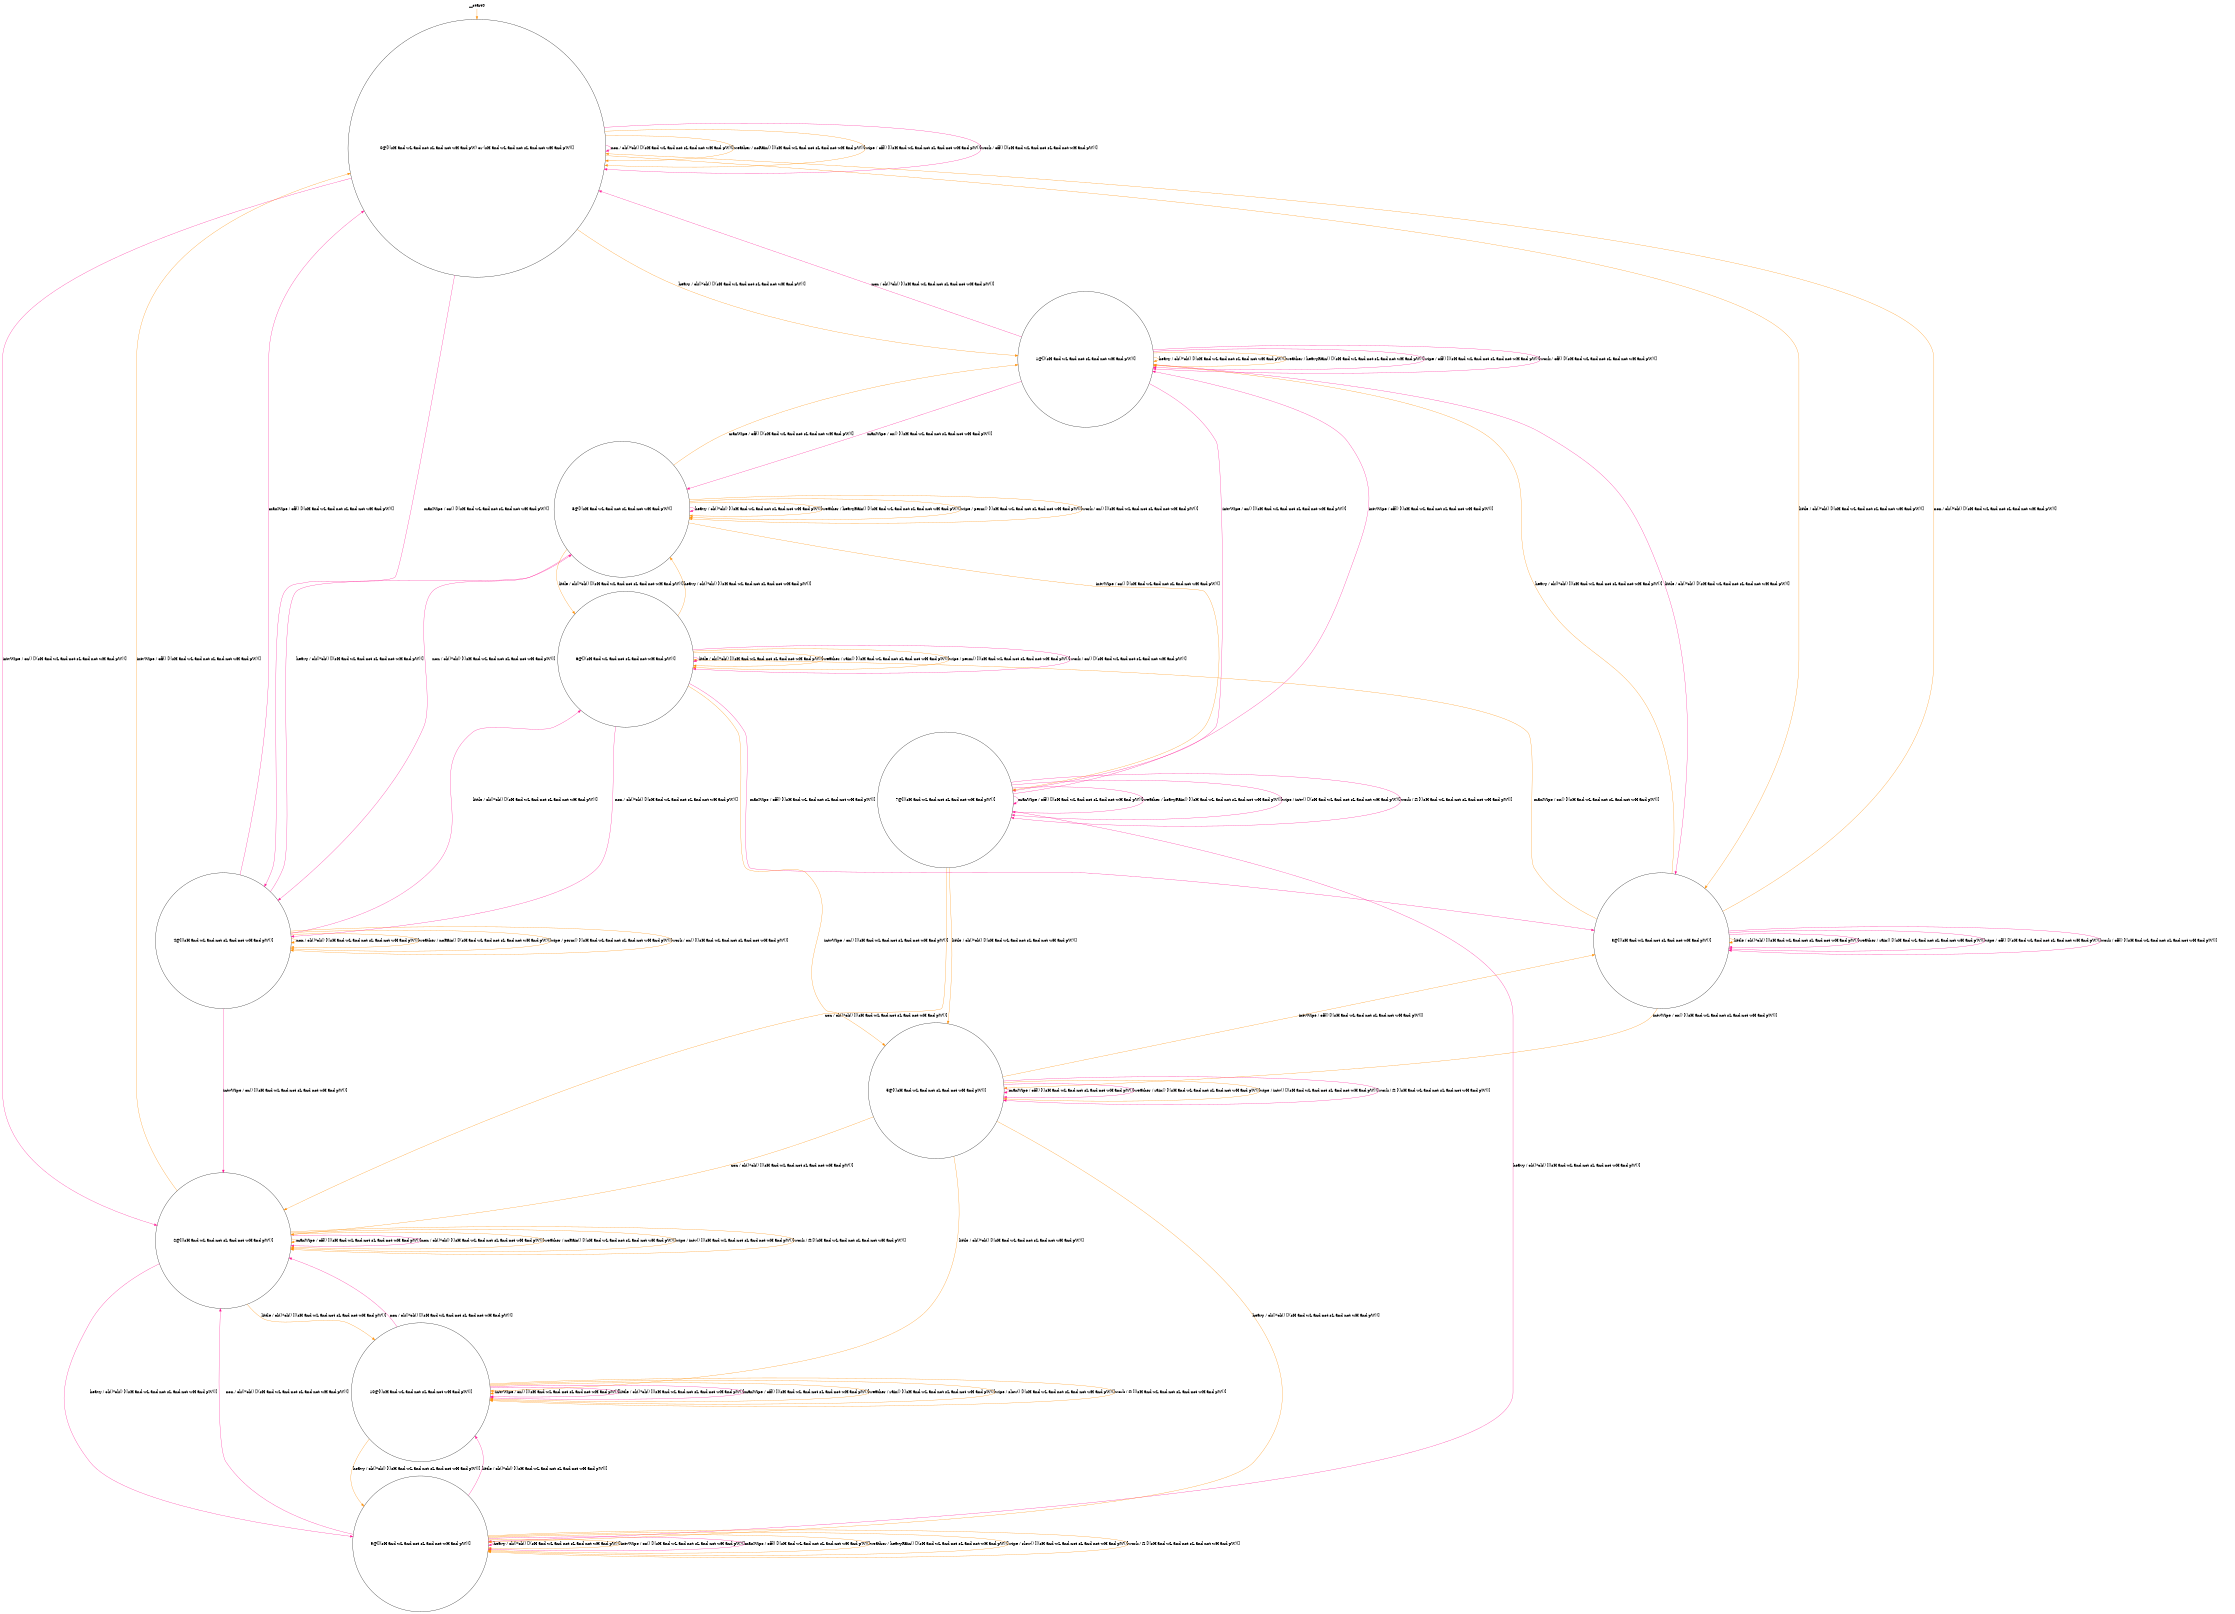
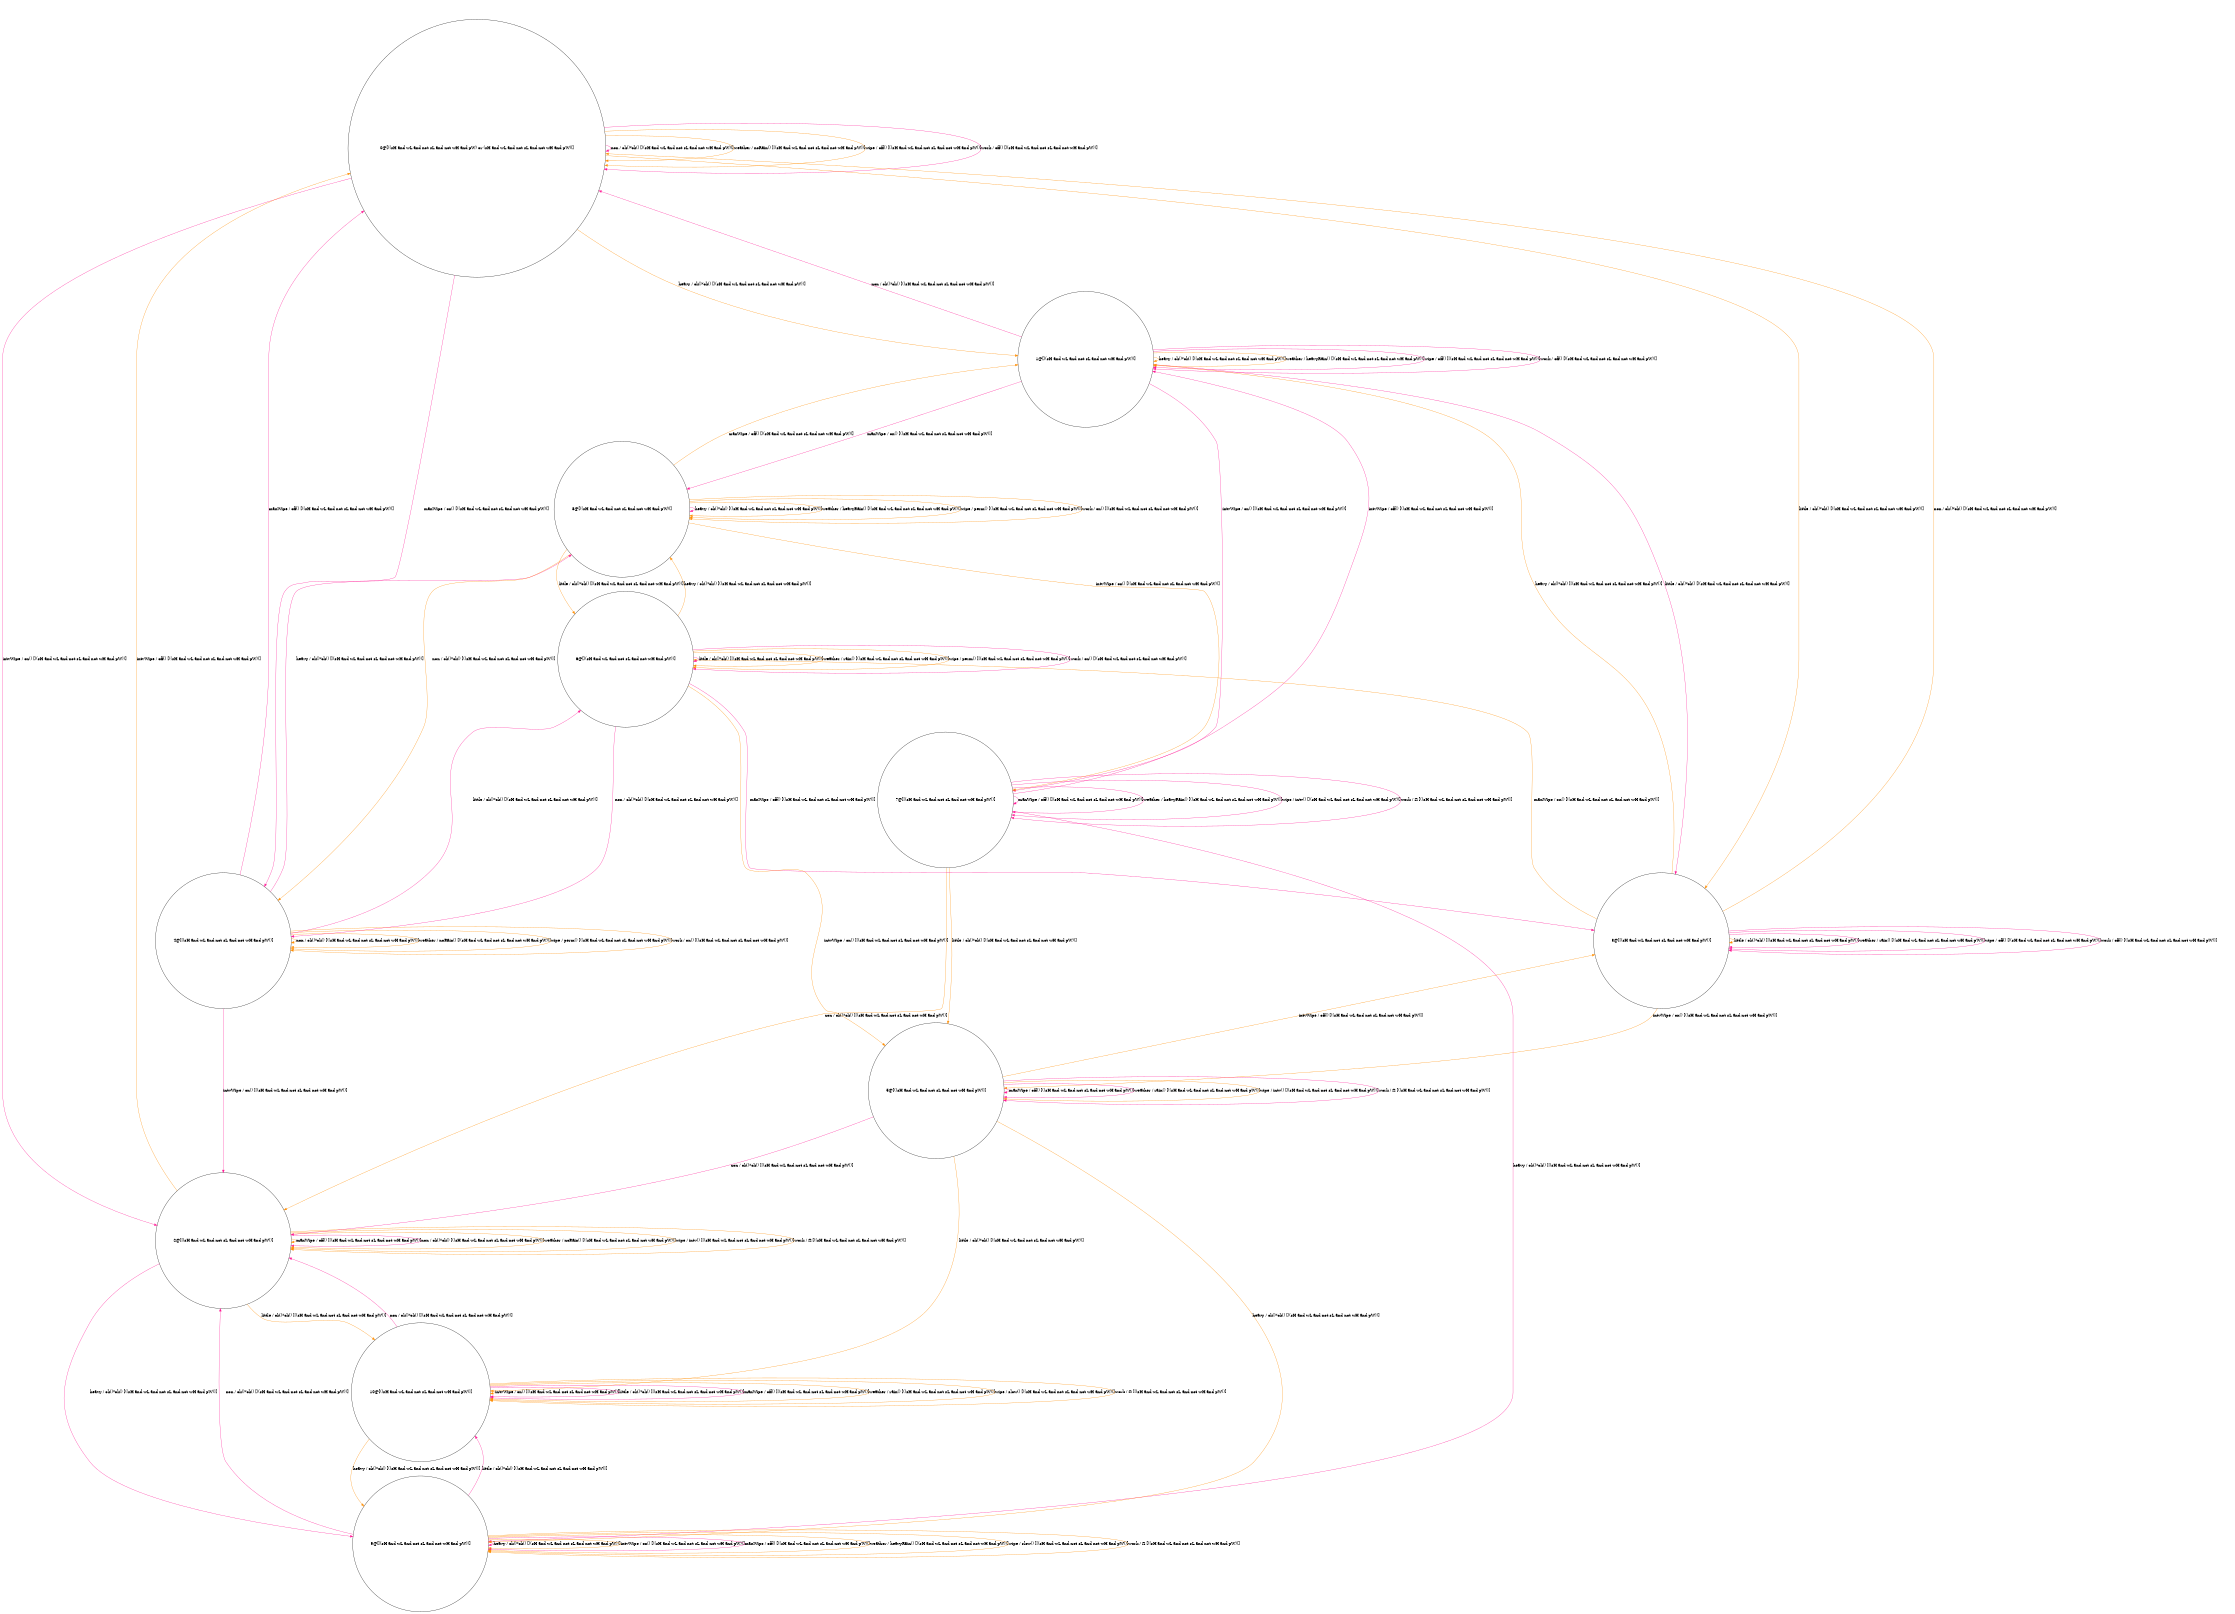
node "__start0": removed
edge "8@[((sH and wL and not sL and not wH and pW))]" -> "4@[((sH and wL and not sL and not wH and pW))]": color deeppink -> darkorange
edge "5@[((sH and wL and not sL and not wH and pW))]" -> "2@[((sH and wL and not sL and not wH and pW))]": color darkorange -> deeppink
